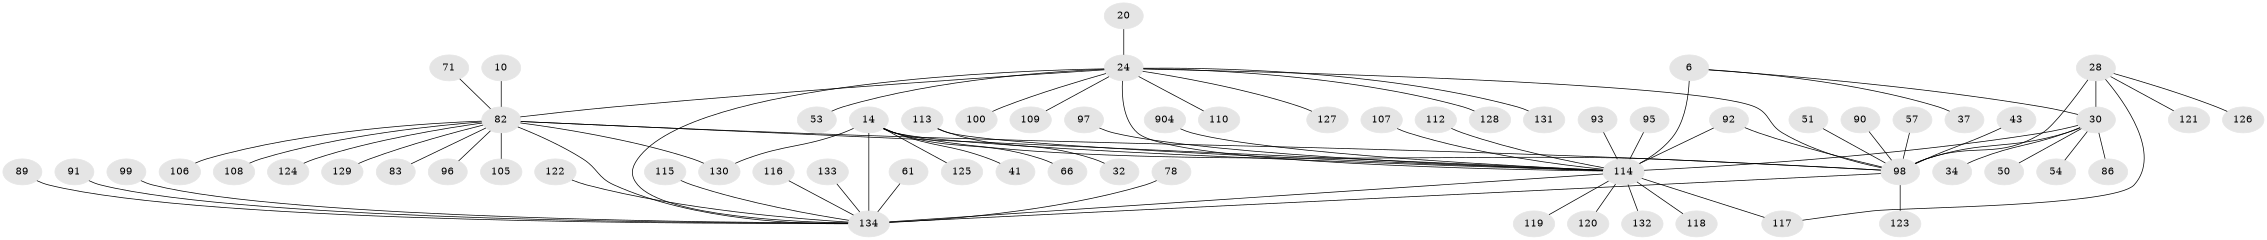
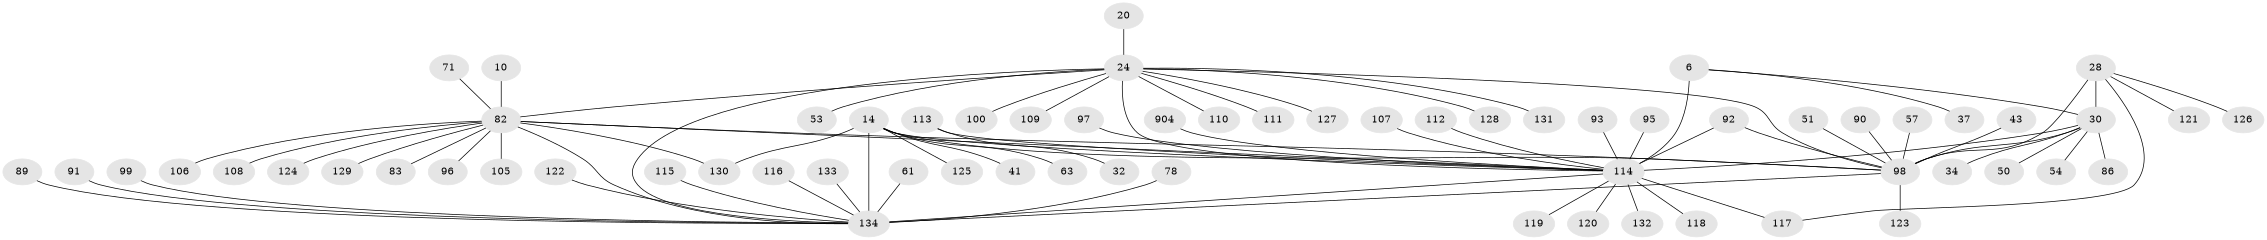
node "111": added
node "66": label "66" -> "63"
